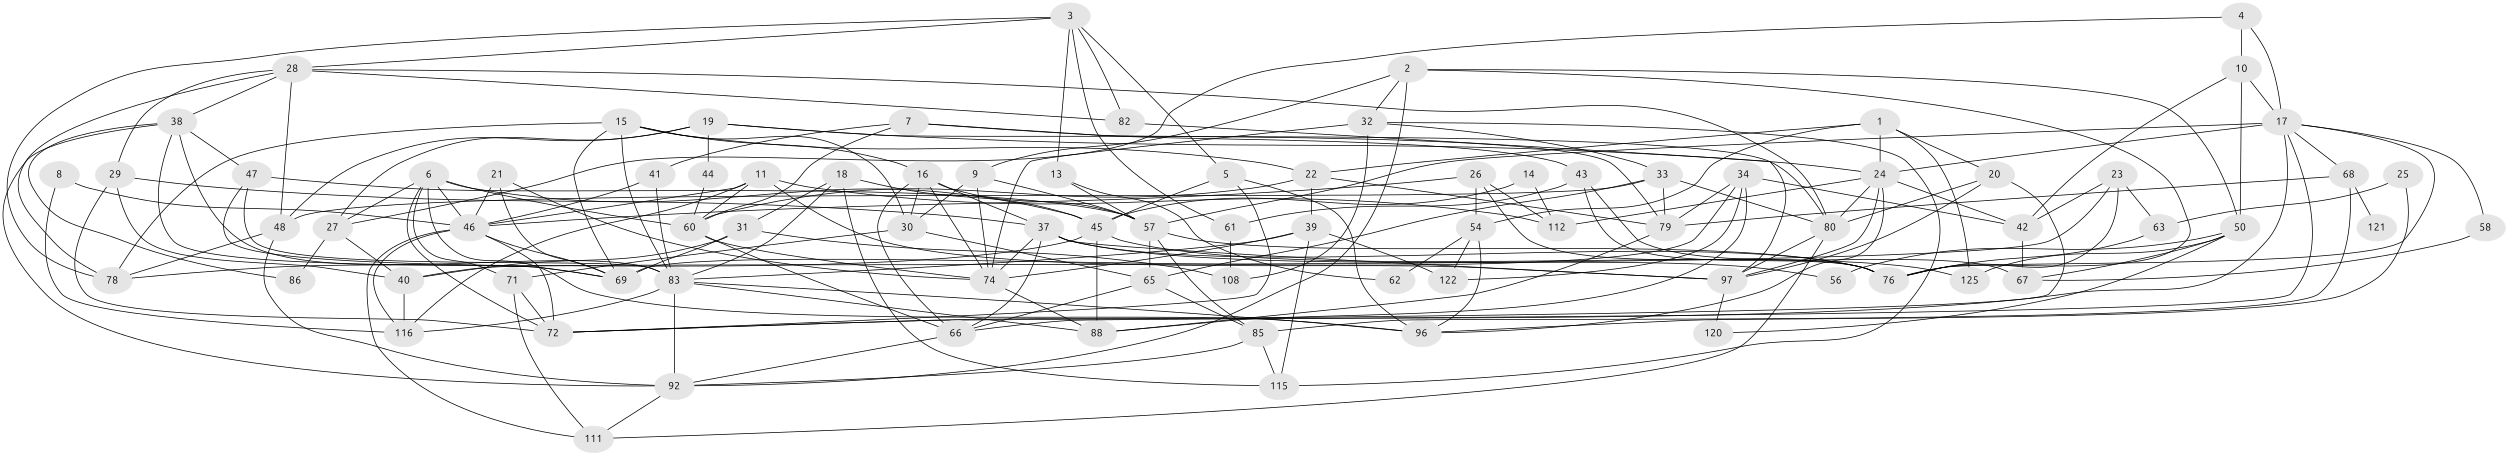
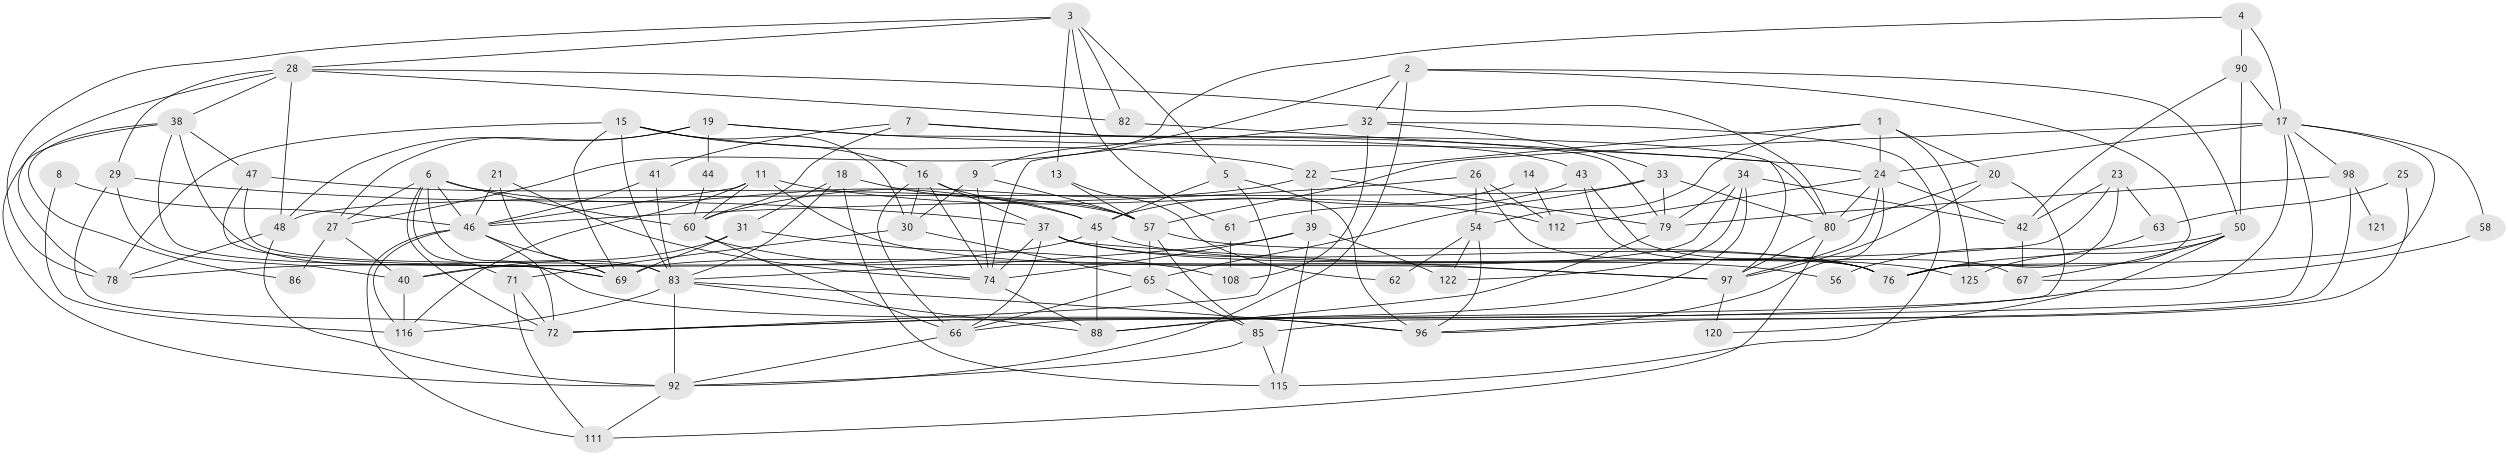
node "10": label "10" -> "90"
node "68": label "68" -> "98"
